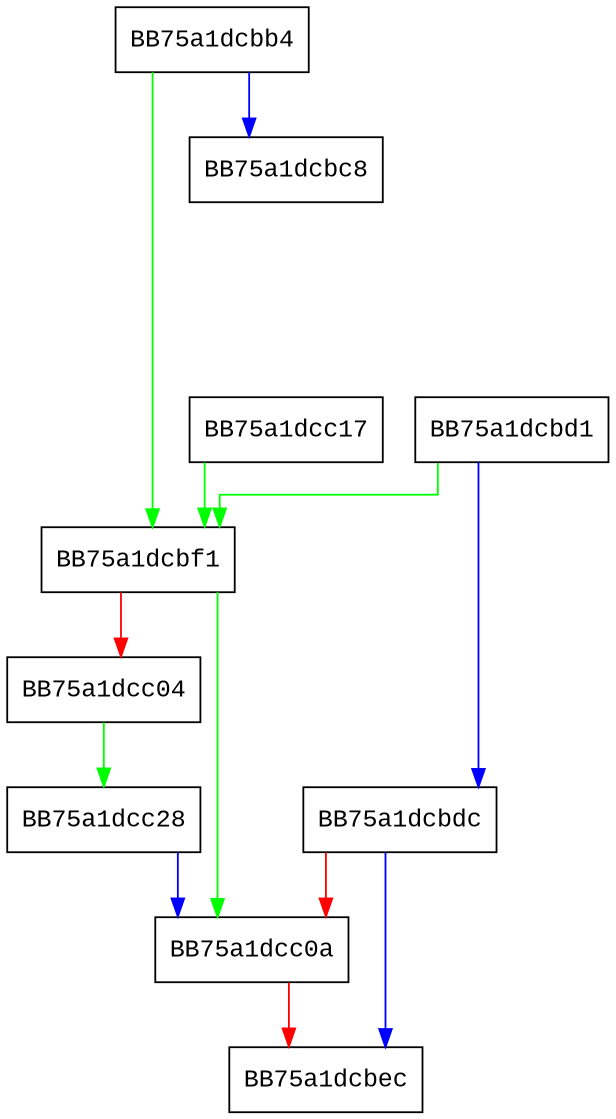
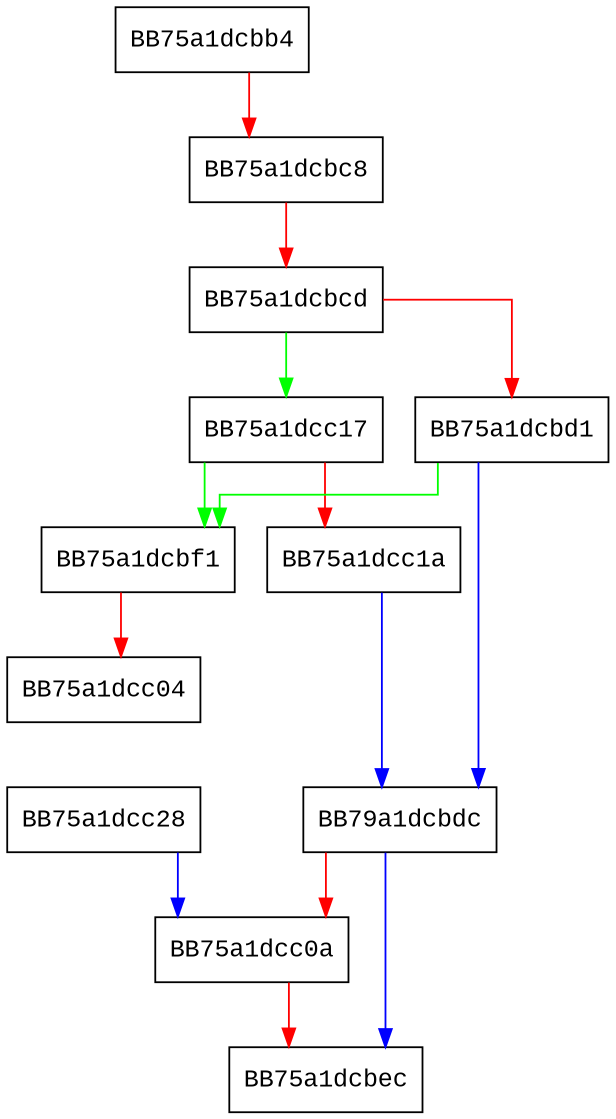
edge "BB75a1dcbb4" -> "BB75a1dcbc8": color blue -> red
edge "BB75a1dcbb4" -> "BB75a1dcbf1": removed
node "BB75a1dcbcd": added
node "BB75a1dcc1a": added
edge "BB75a1dcc04" -> "BB75a1dcc28": removed
edge "BB75a1dcbf1" -> "BB75a1dcc0a": removed
node "BB75a1dcbdc": label "BB75a1dcbdc" -> "BB79a1dcbdc"
